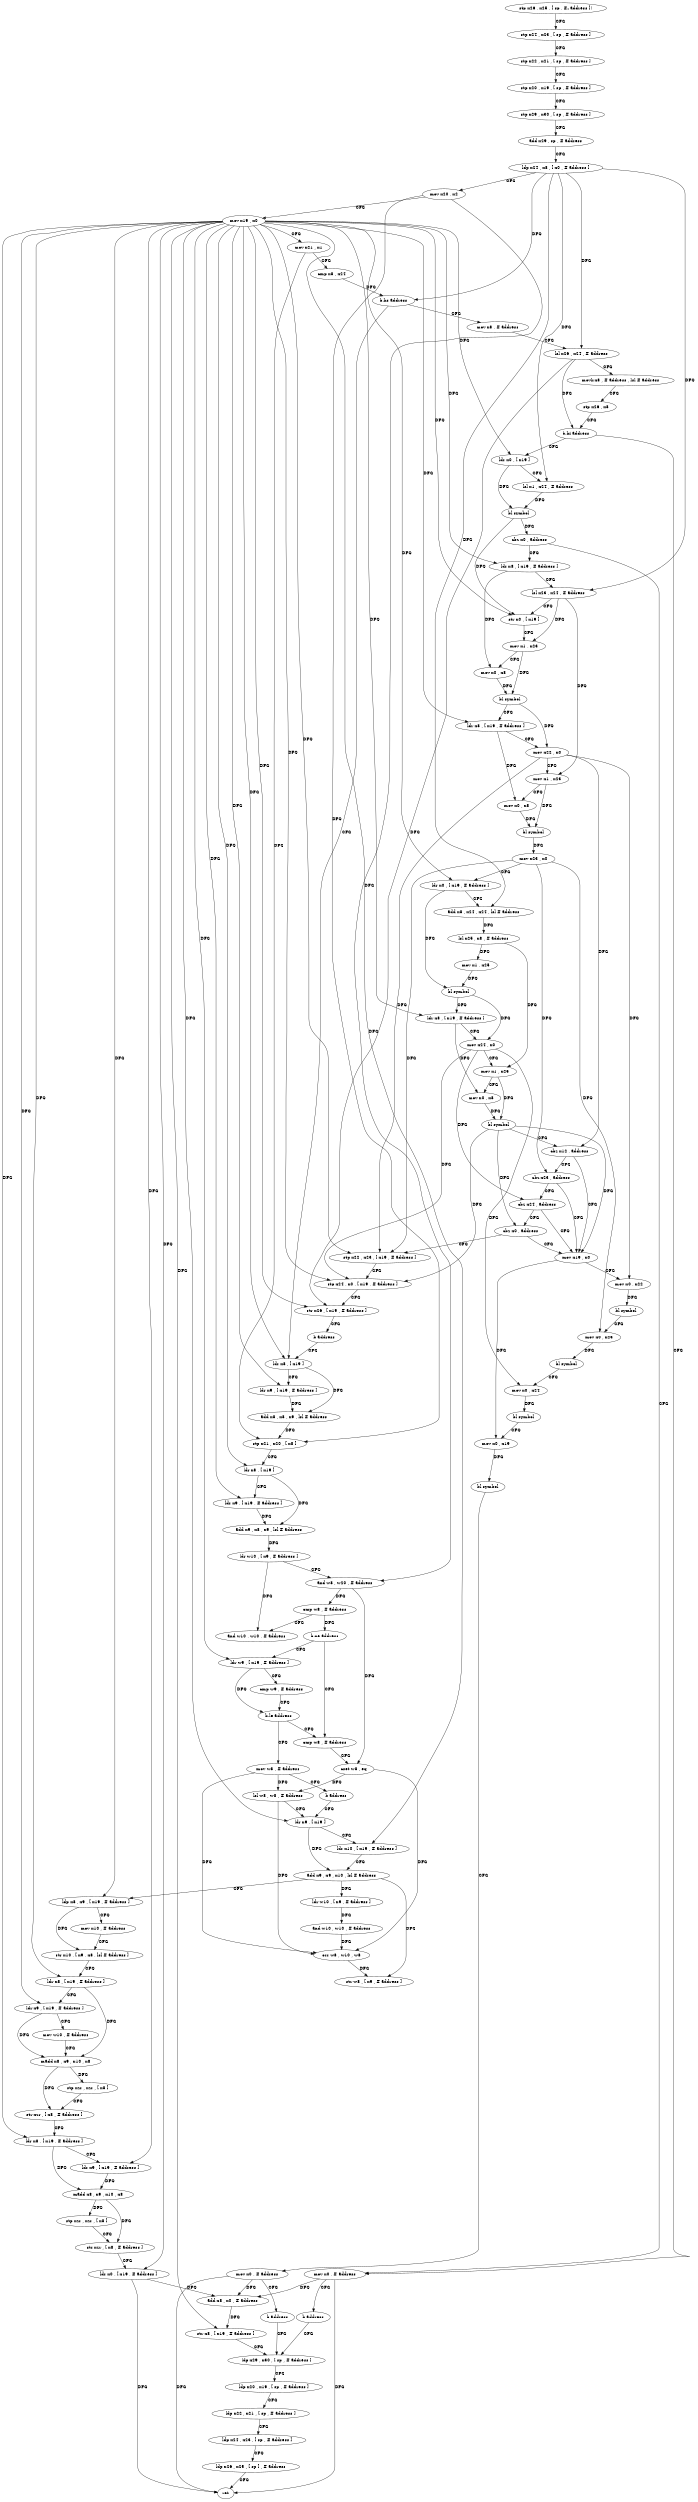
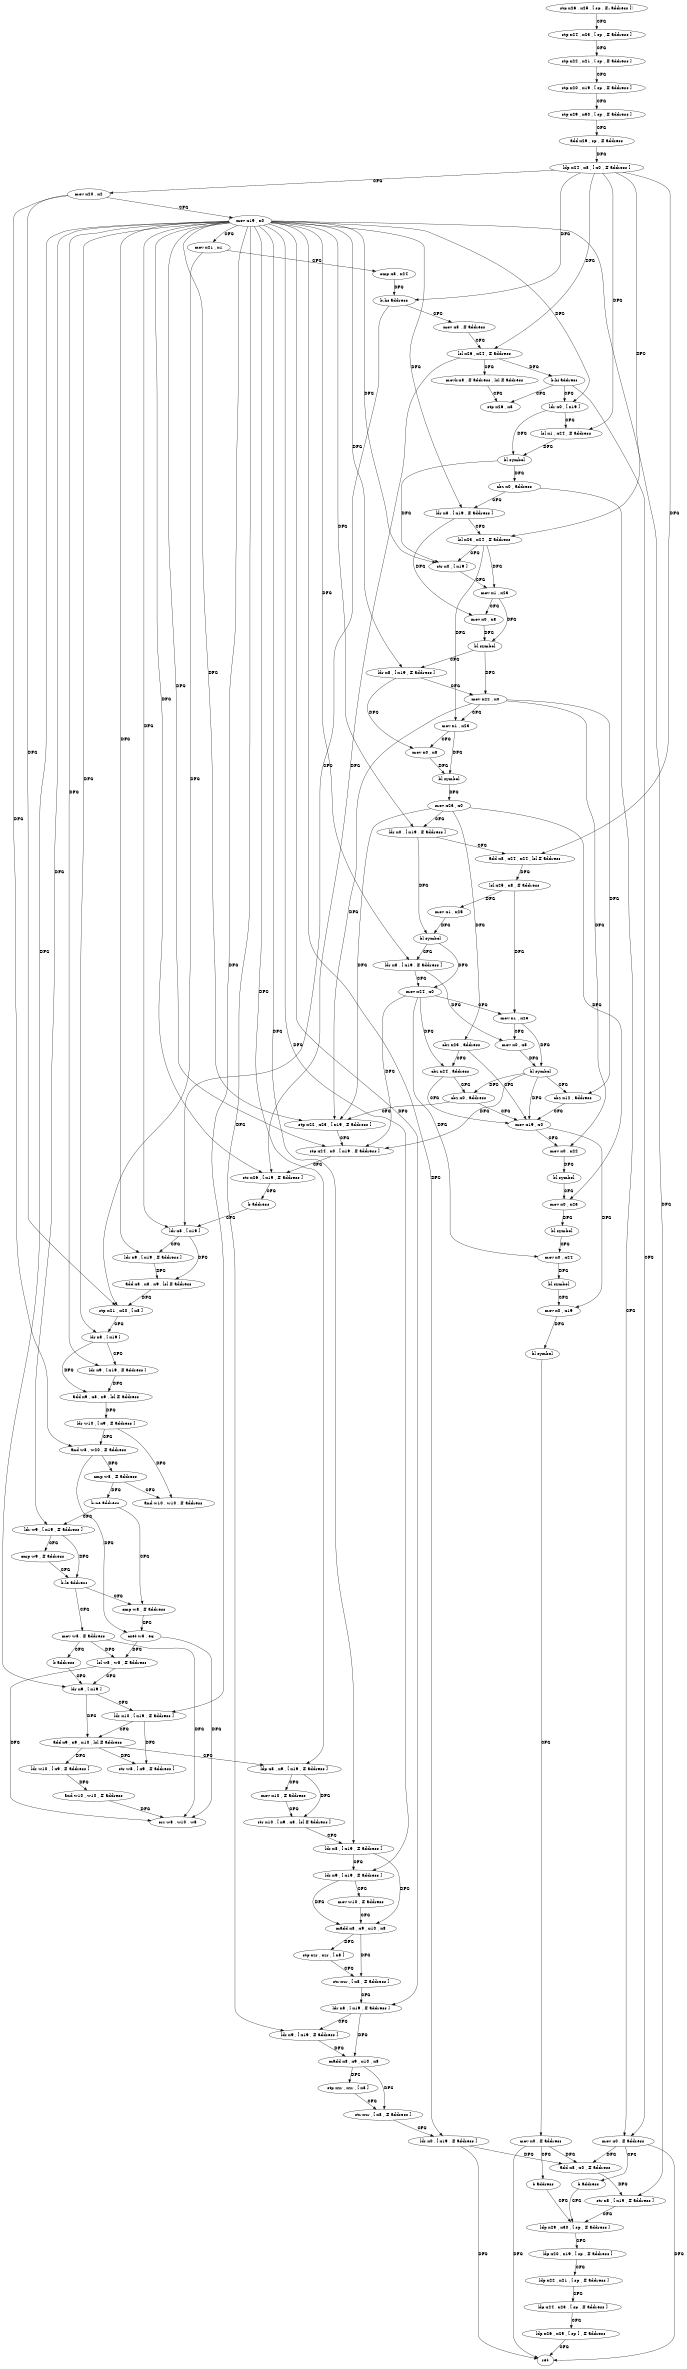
edge "add x29 , sp , # address" -> "ldp x24 , x8 , [ x0 , # address ]": label "CFG" -> "DFG"
edge "stp x26 , x8" -> "b.hi address": reversed
edge "cbz x12 , address" -> "cbz x23 , address": removed, label "CFG"
edge "orr w8 , w10 , w8" -> "str w8 , [ x9 , # address ]": now "ldr x10 , [ x19 , # address ]" -> "str w8 , [ x9 , # address ]"
